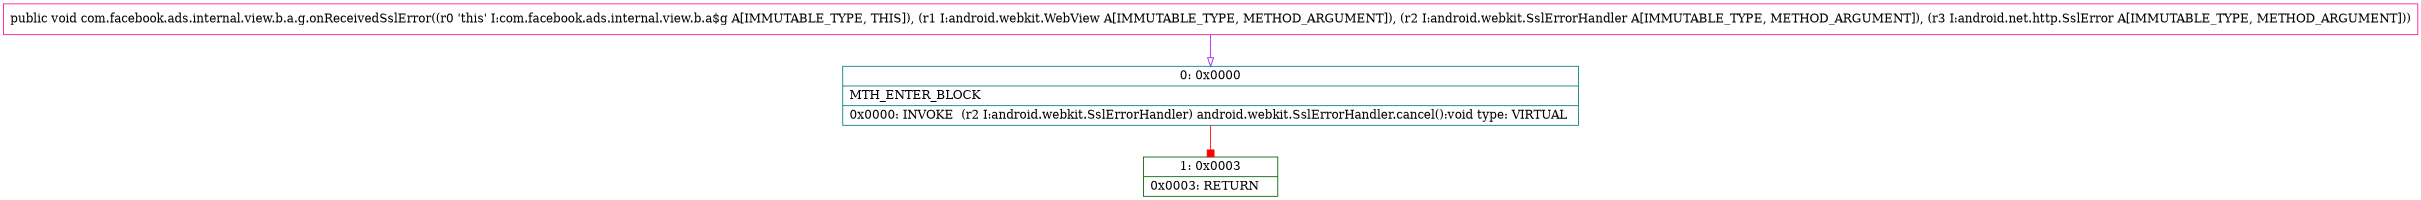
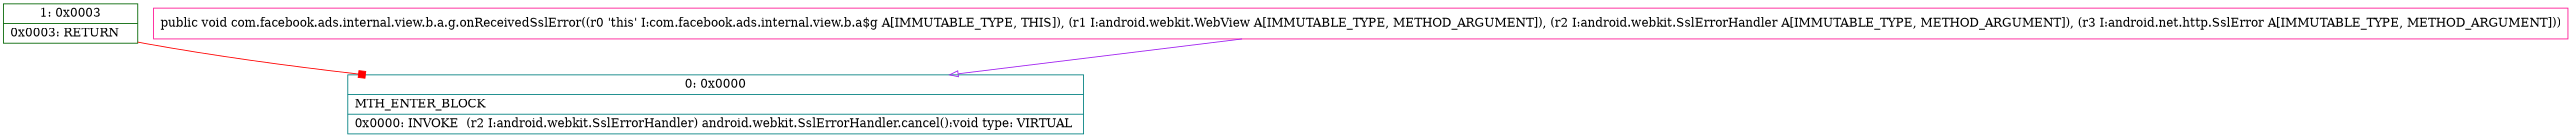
edge "0: 0x0000" -> "1: 0x0003": reversed
